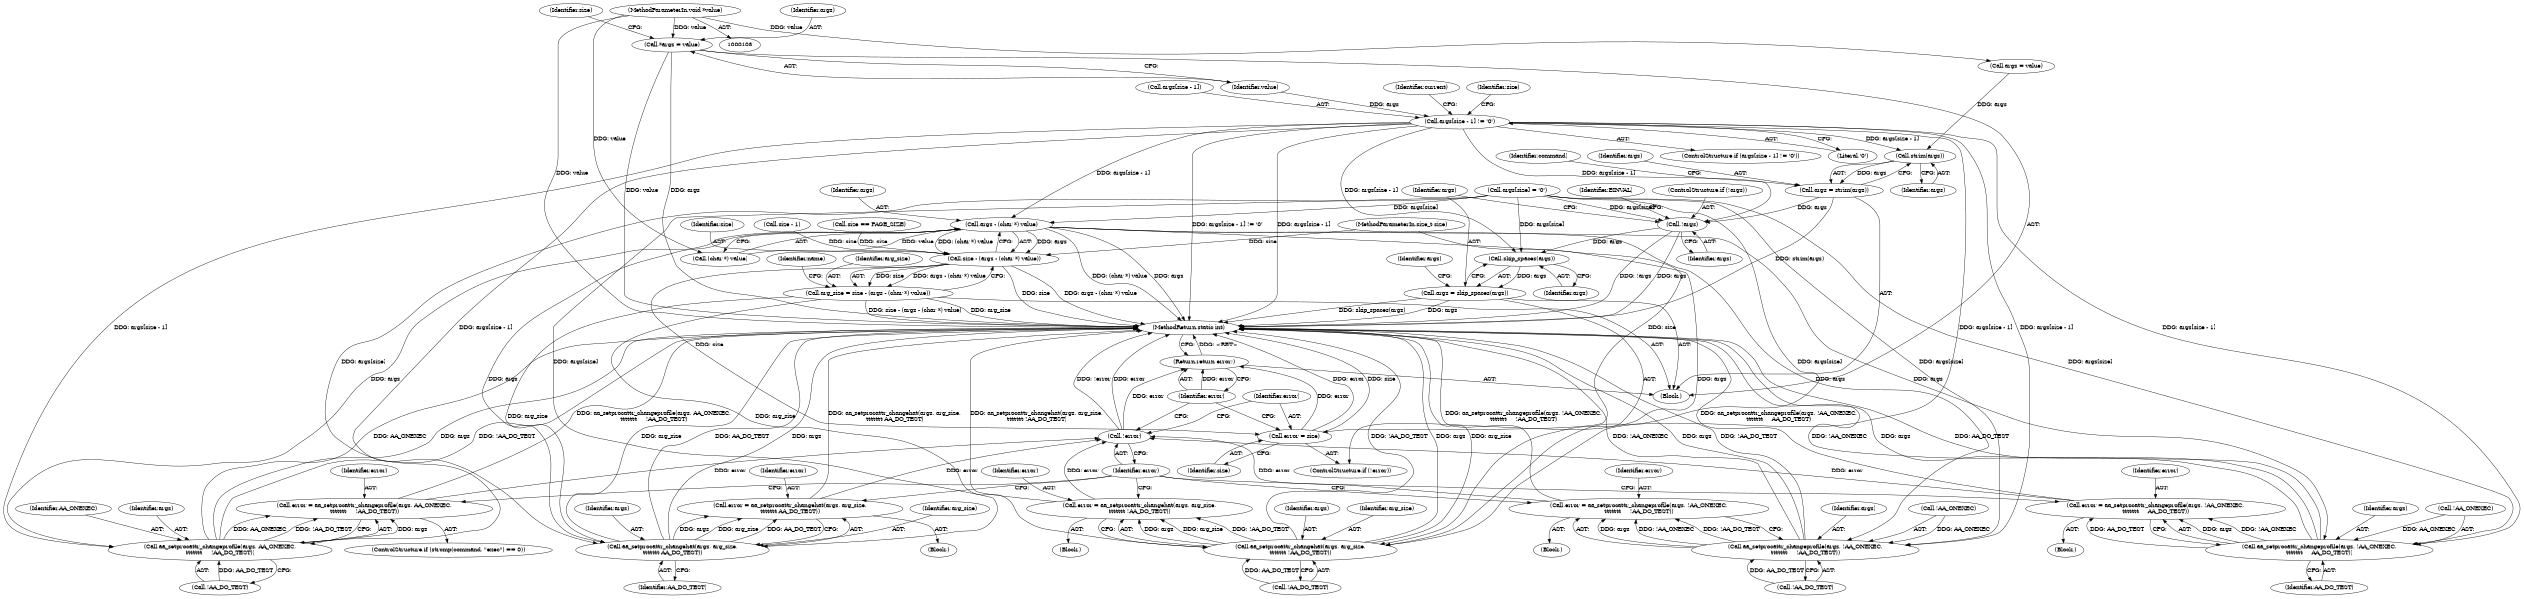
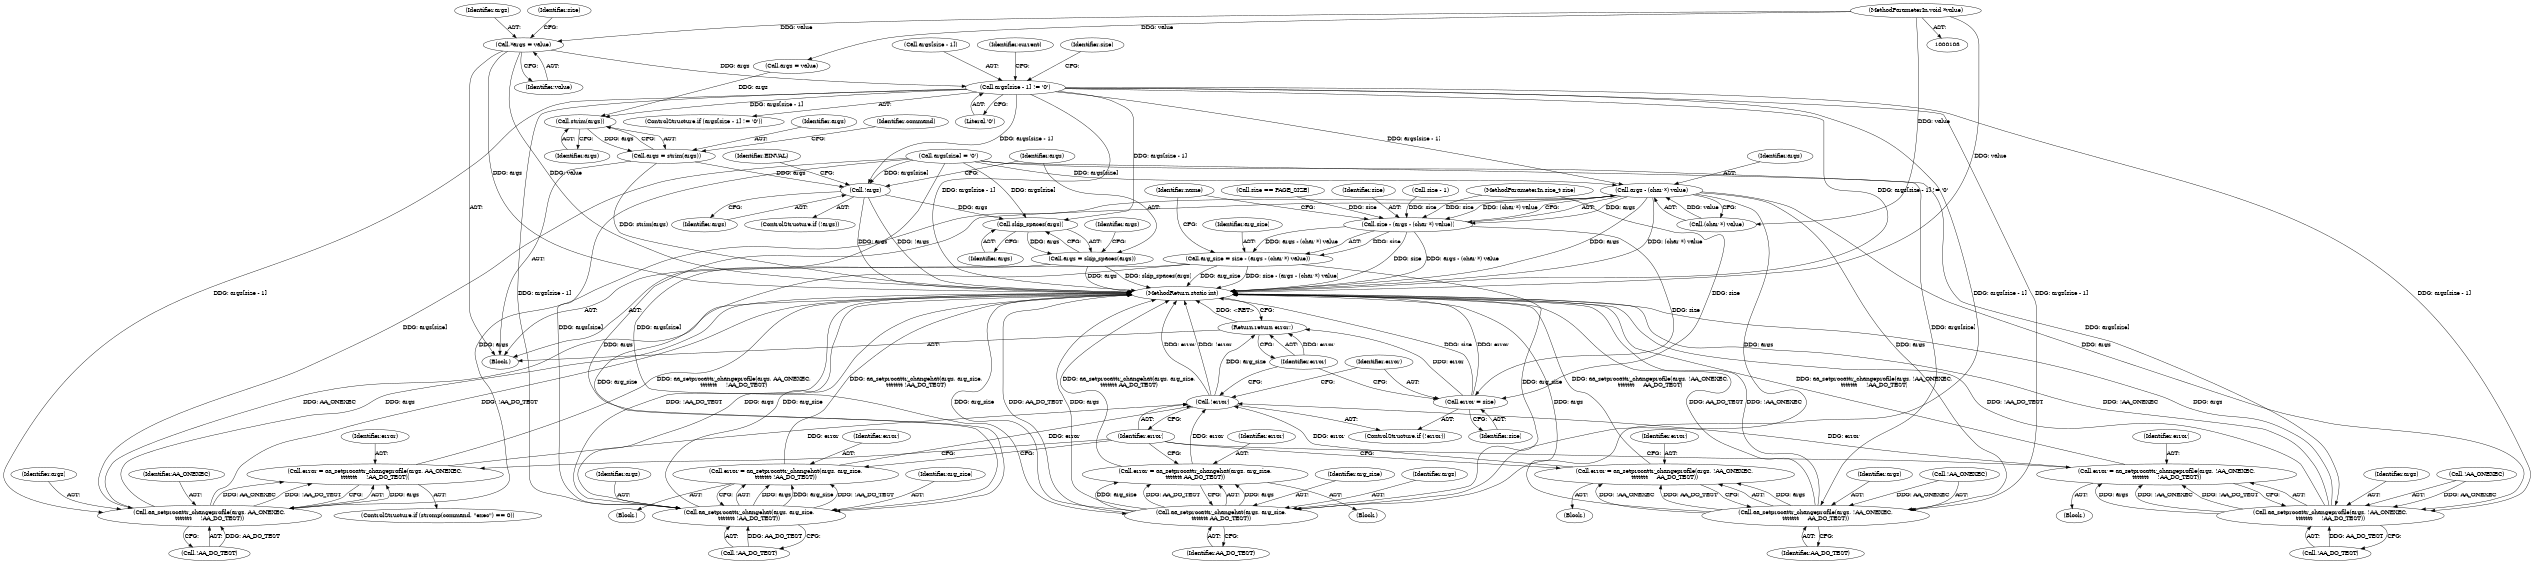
edge "(Identifier,value)" -> "(Call,args[size - 1] != '0')": now "(Call,*args = value)" -> "(Call,args[size - 1] != '0')"
edge "(ControlStructure,if (!args))" -> "(Call,!args)": reversed
edge "(Call,arg_size = size - (args - (char *) value))" -> "(Call,size - (args - (char *) value))": now "(Identifier,name)" -> "(Call,size - (args - (char *) value))"
edge "(Call,!error)" -> "(Return,return error;)": label "DDG: error" -> "DDG: arg_size"
edge "(Call,args = skip_spaces(args))" -> "(ControlStructure,if (!error))": now "(Call,!error)" -> "(ControlStructure,if (!error))"
